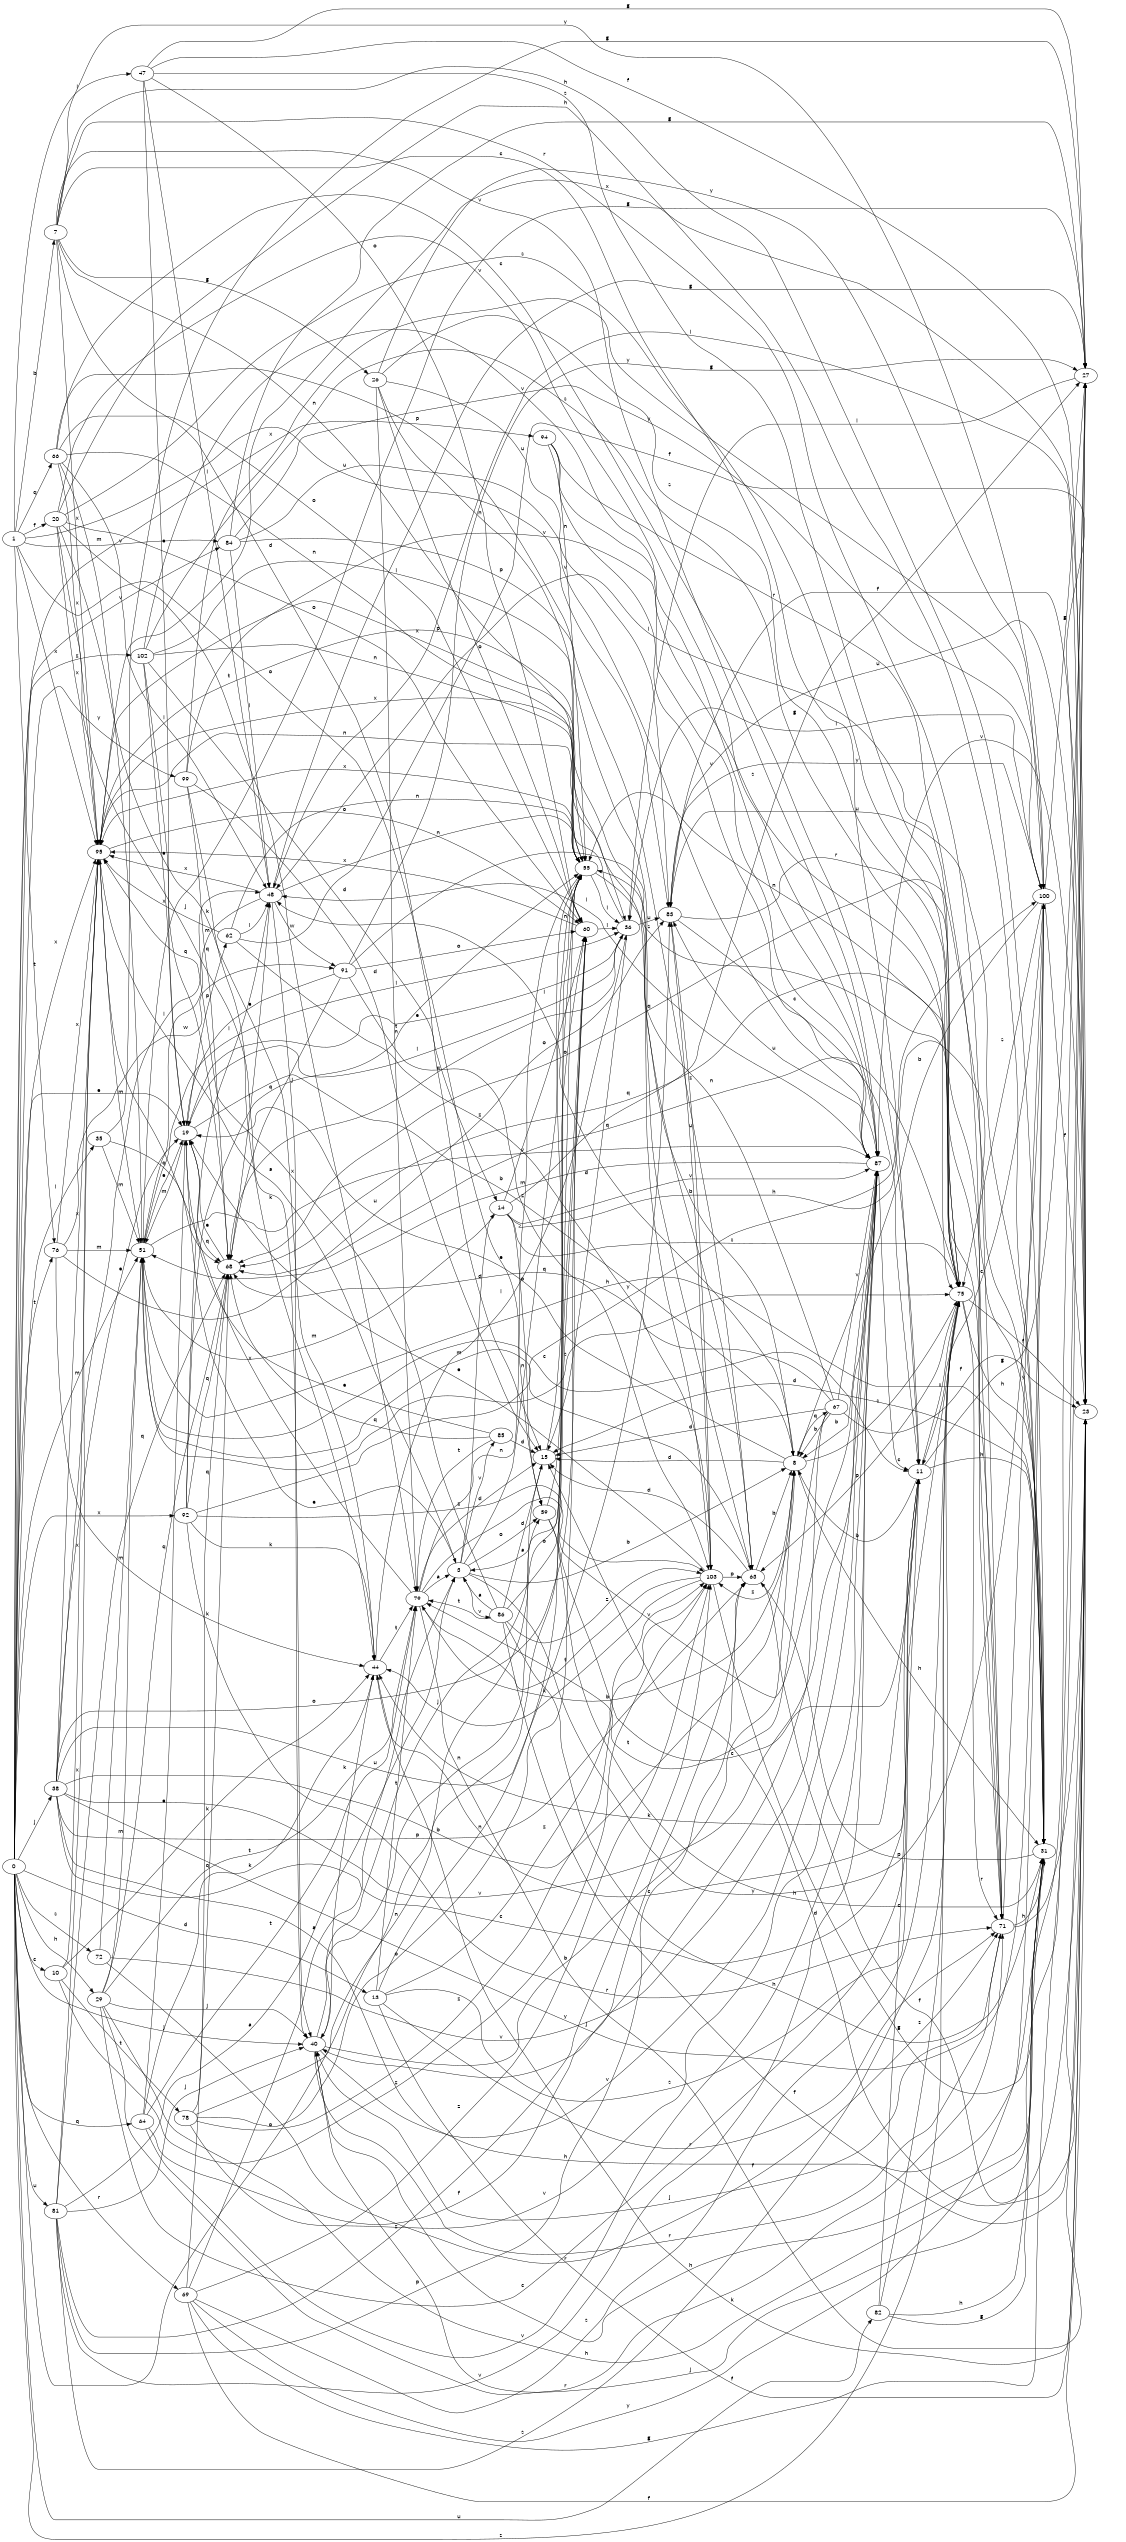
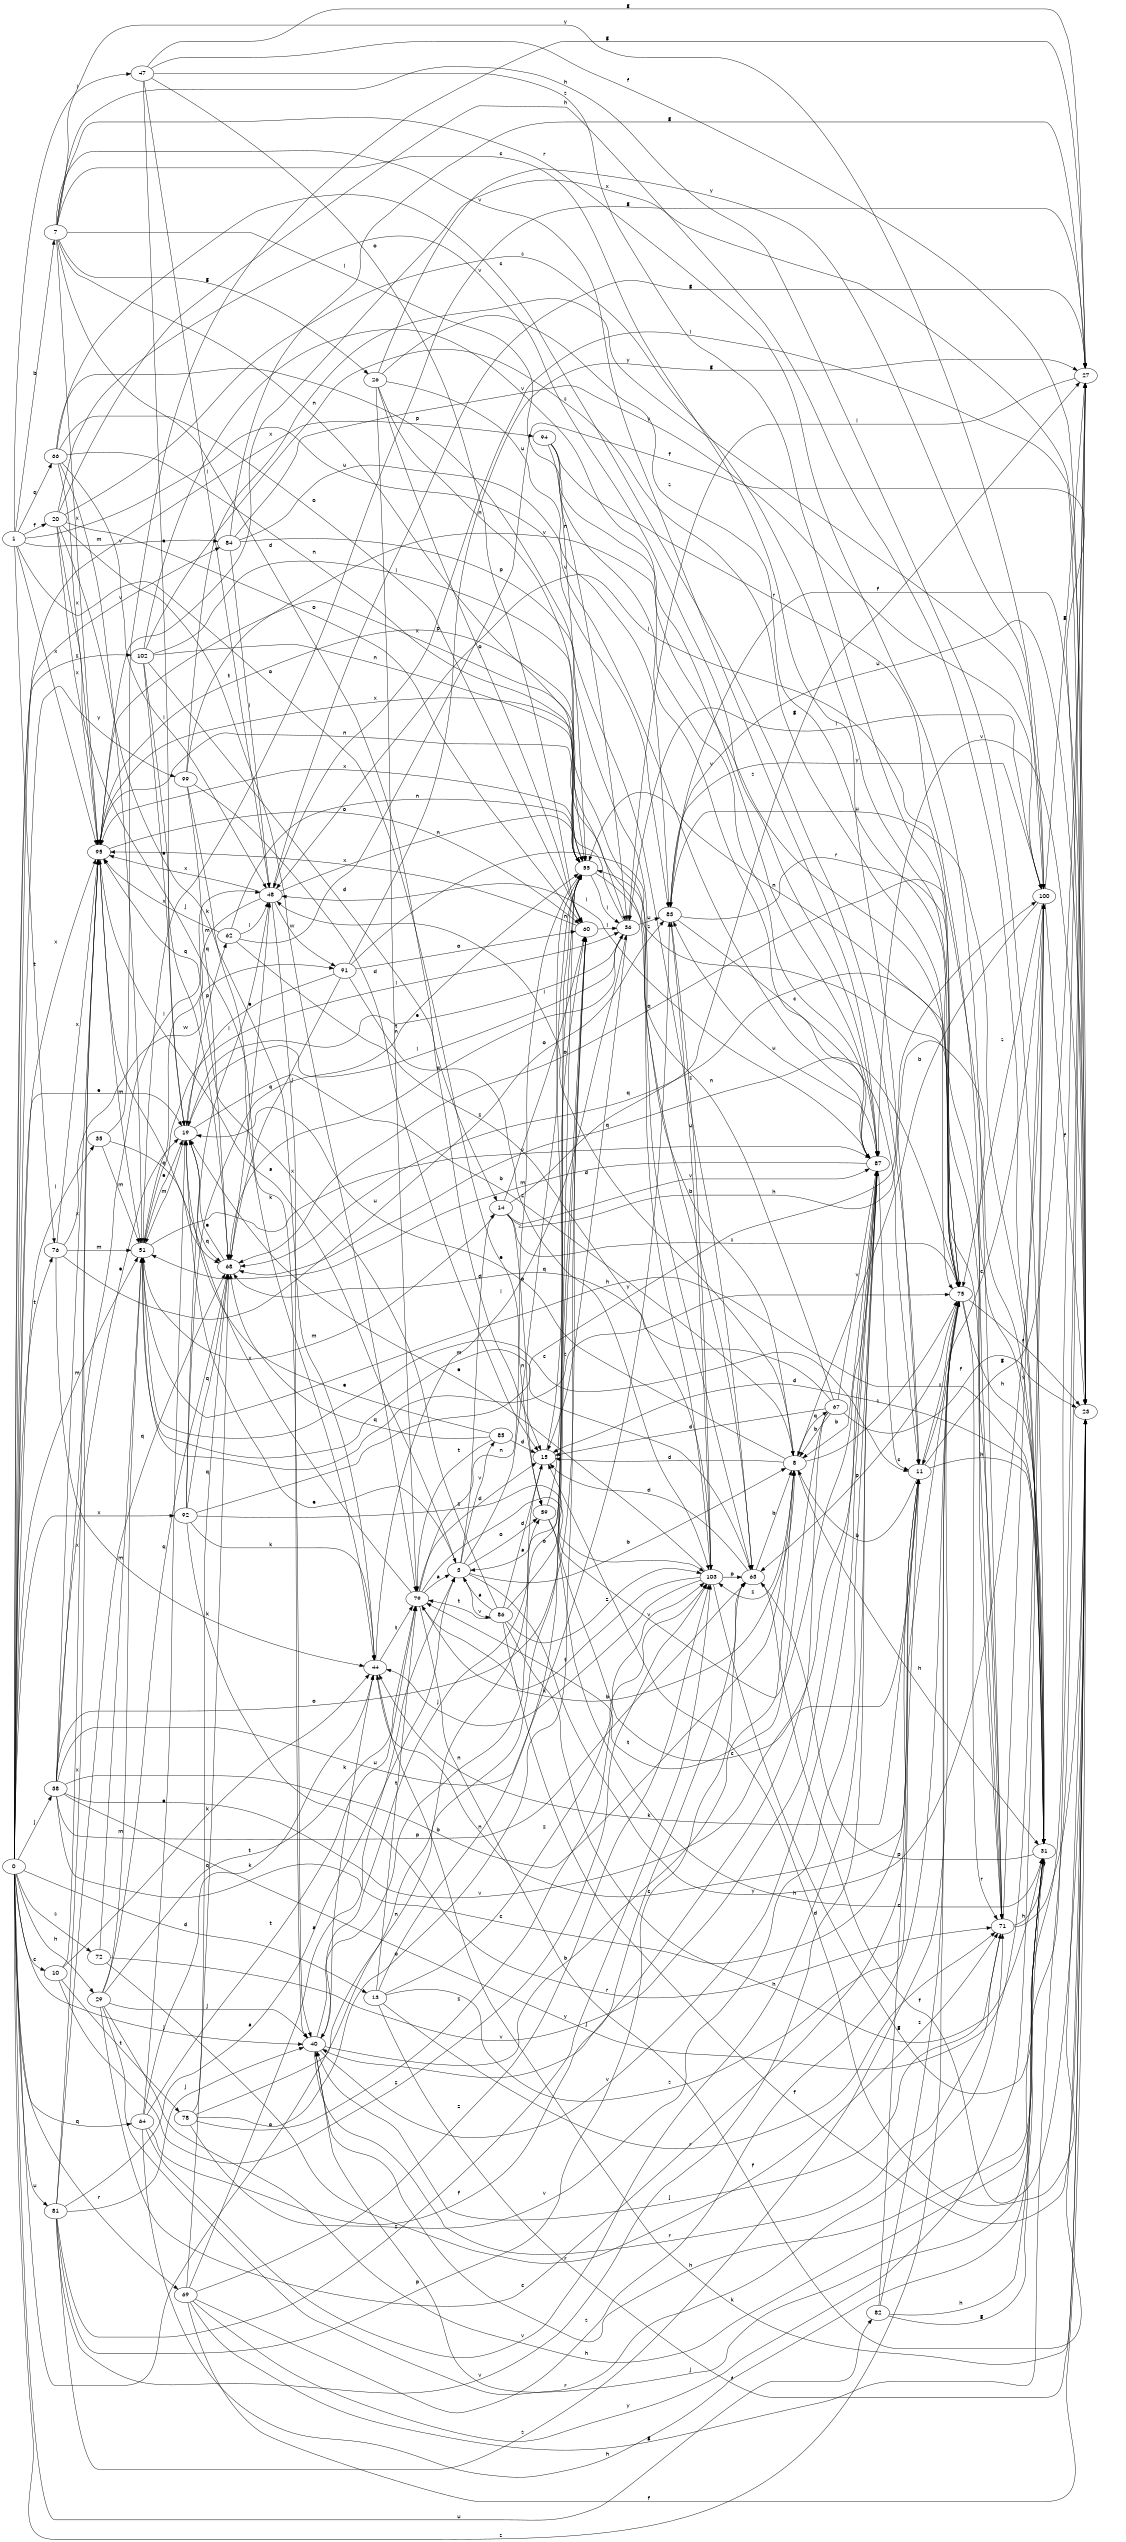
edge "7" -> "36": added, label "i"
edge "38" -> "31": now "64" -> "31"
